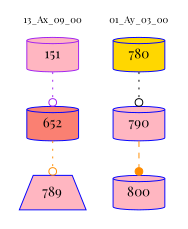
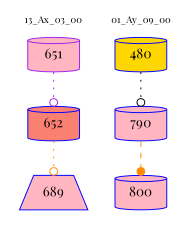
cluster "13_Ax_09_00": label "13_Ax_09_00" -> "13_Ax_03_00"
cluster "01_Ay_03_00": label "01_Ay_03_00" -> "01_Ay_09_00"
node "151": label "151" -> "651"
node "780": label "780" -> "480"
node "789": label "789" -> "689"
